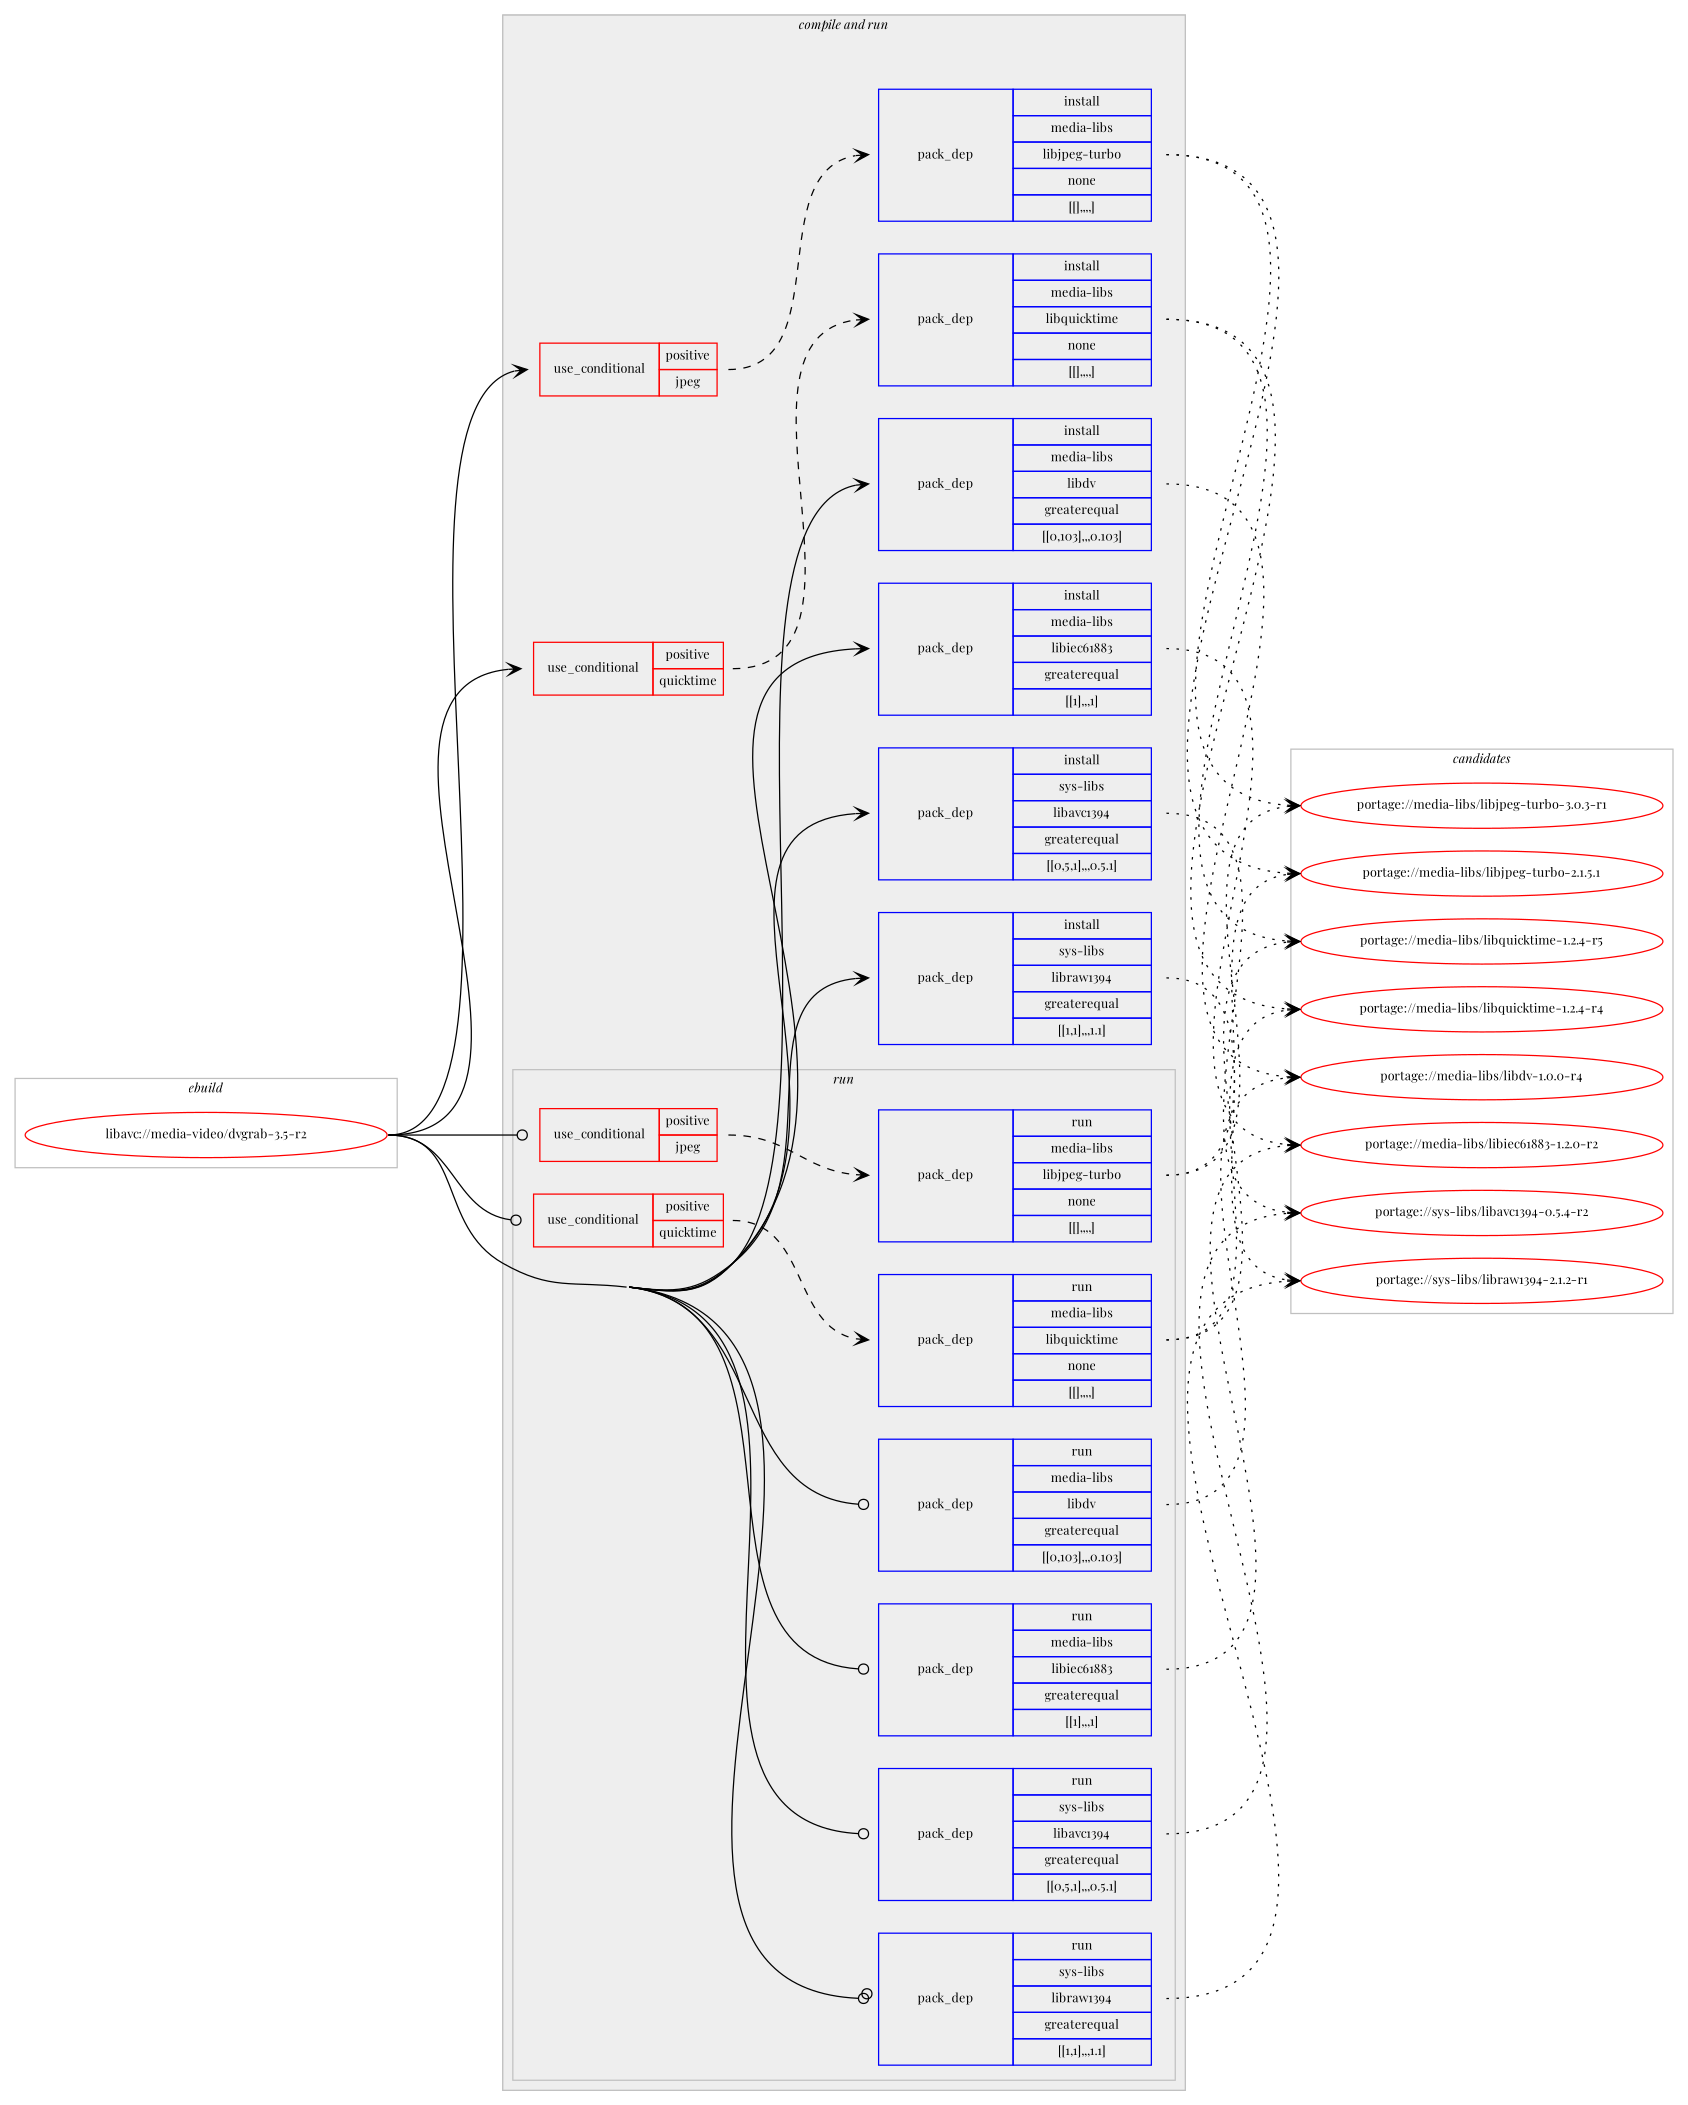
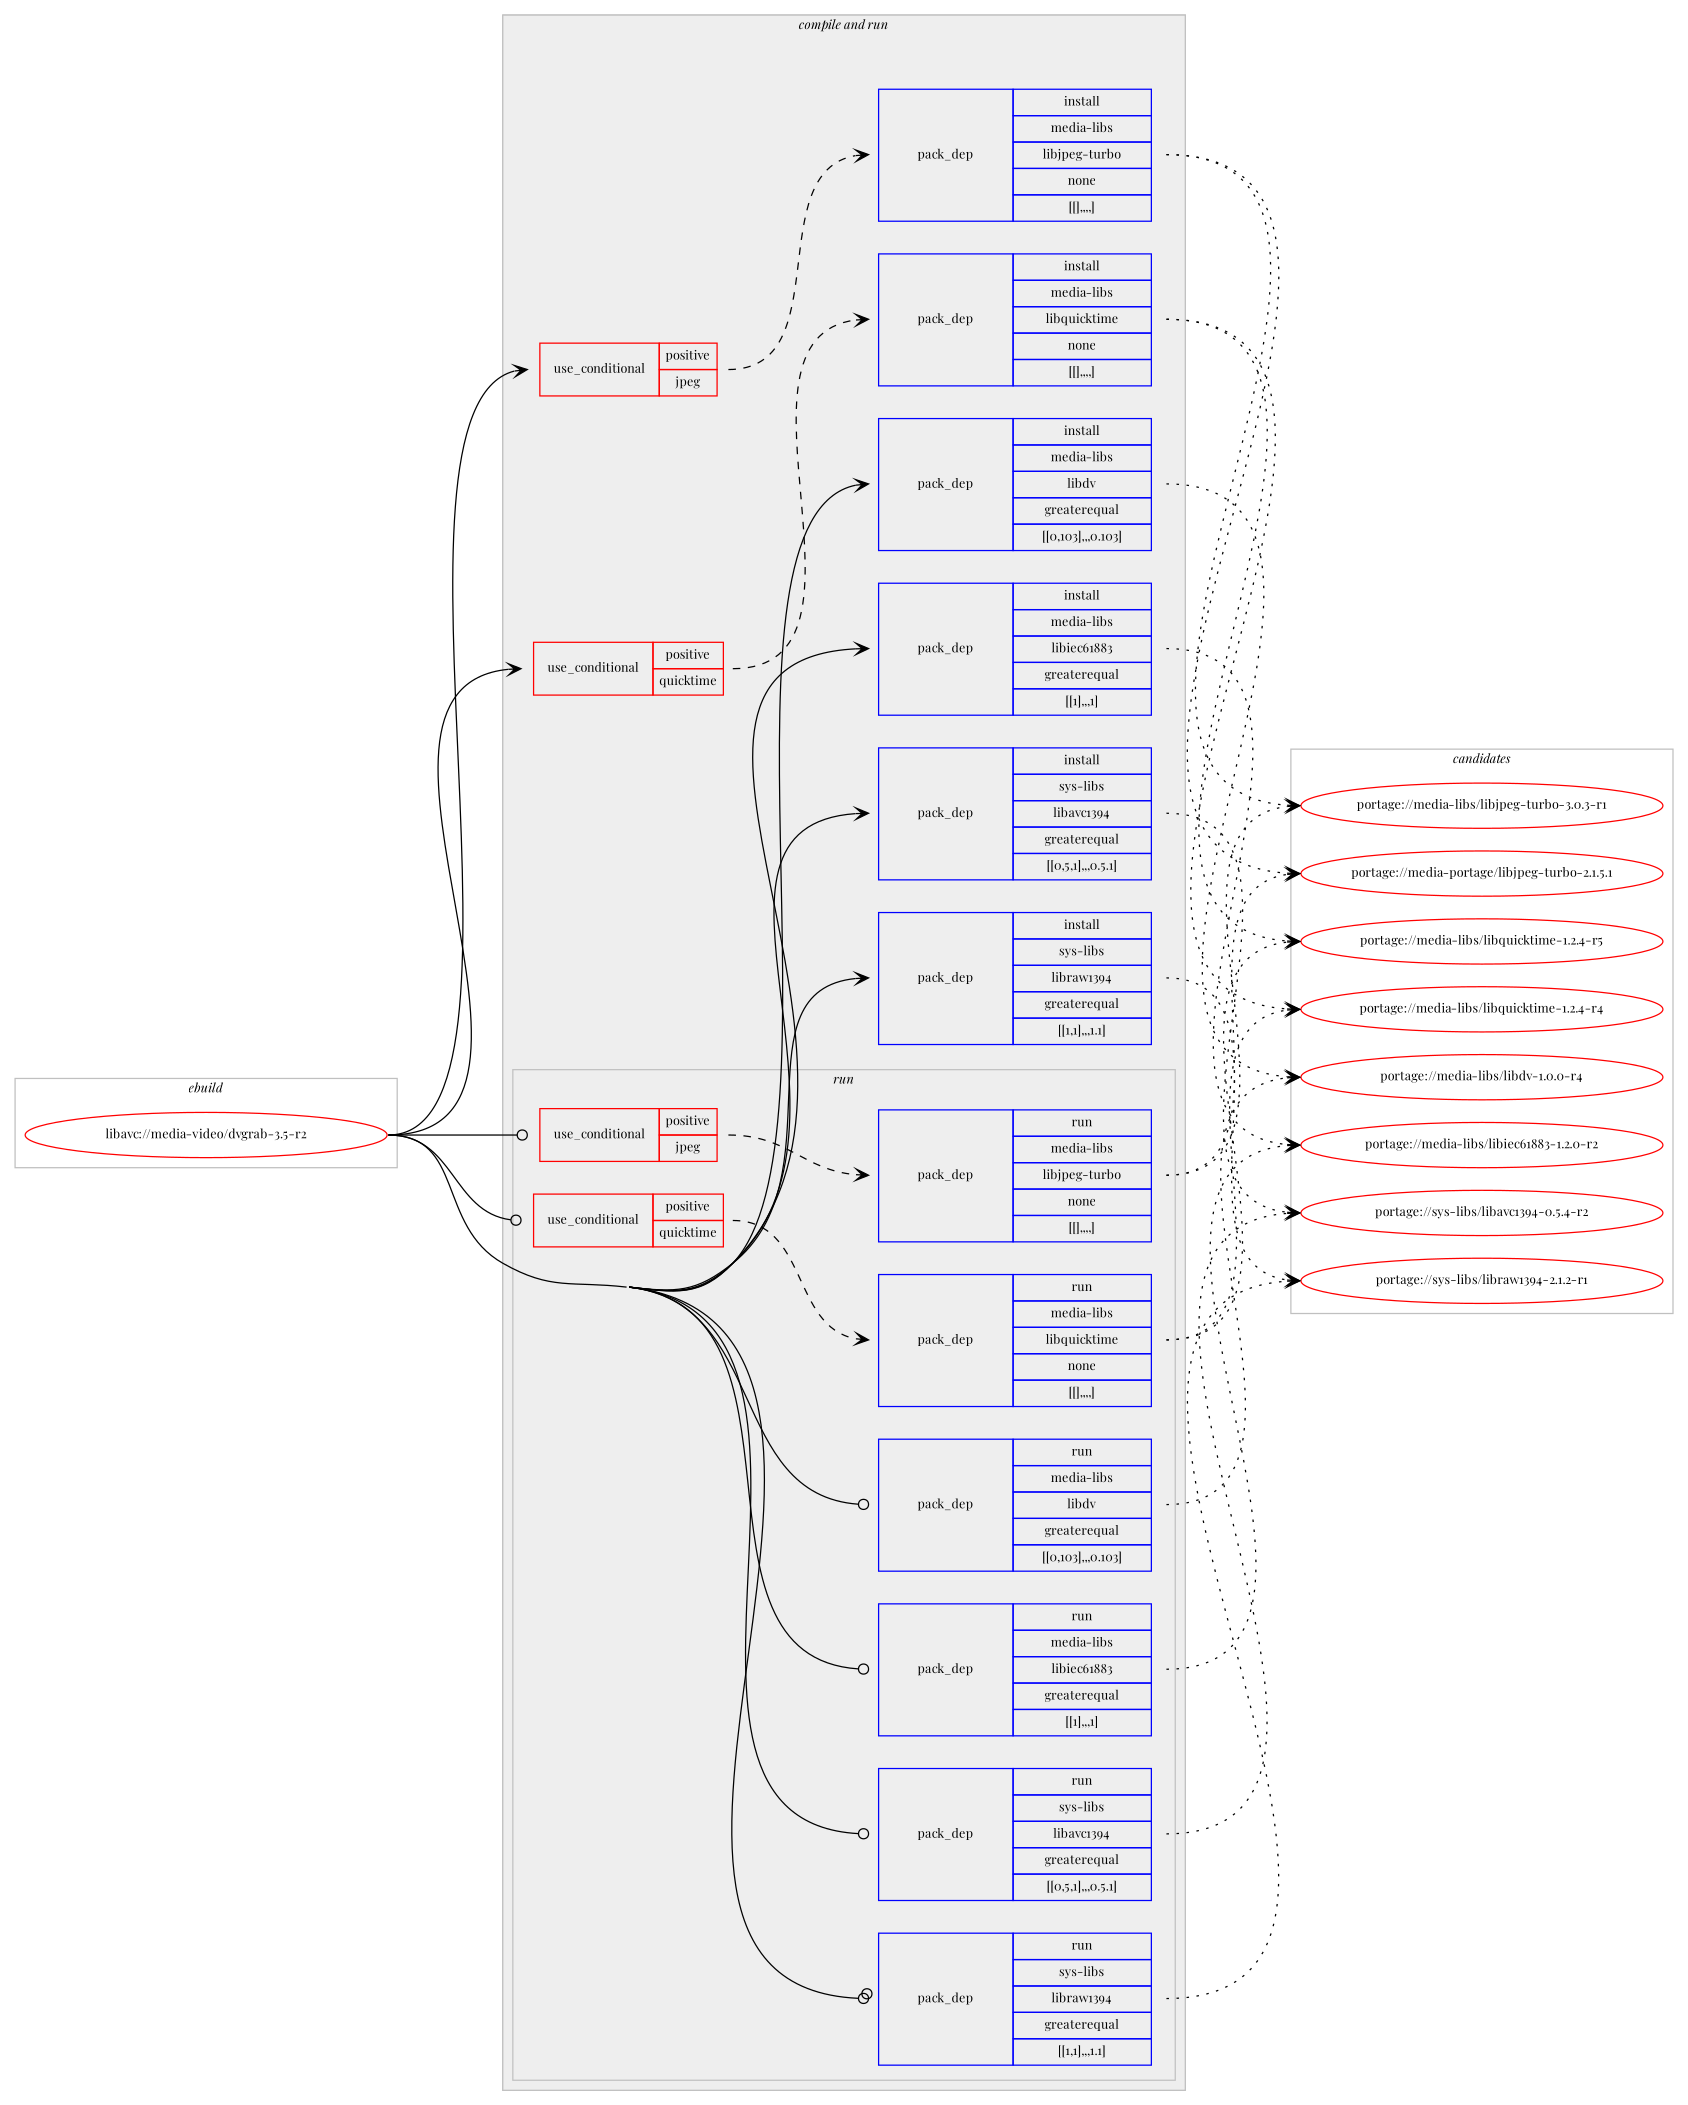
node "portage://media-libs/libjpeg-turbo-2.1.5.1": label "portage://media-libs/libjpeg-turbo-2.1.5.1" -> "portage://media-portage/libjpeg-turbo-2.1.5.1"
